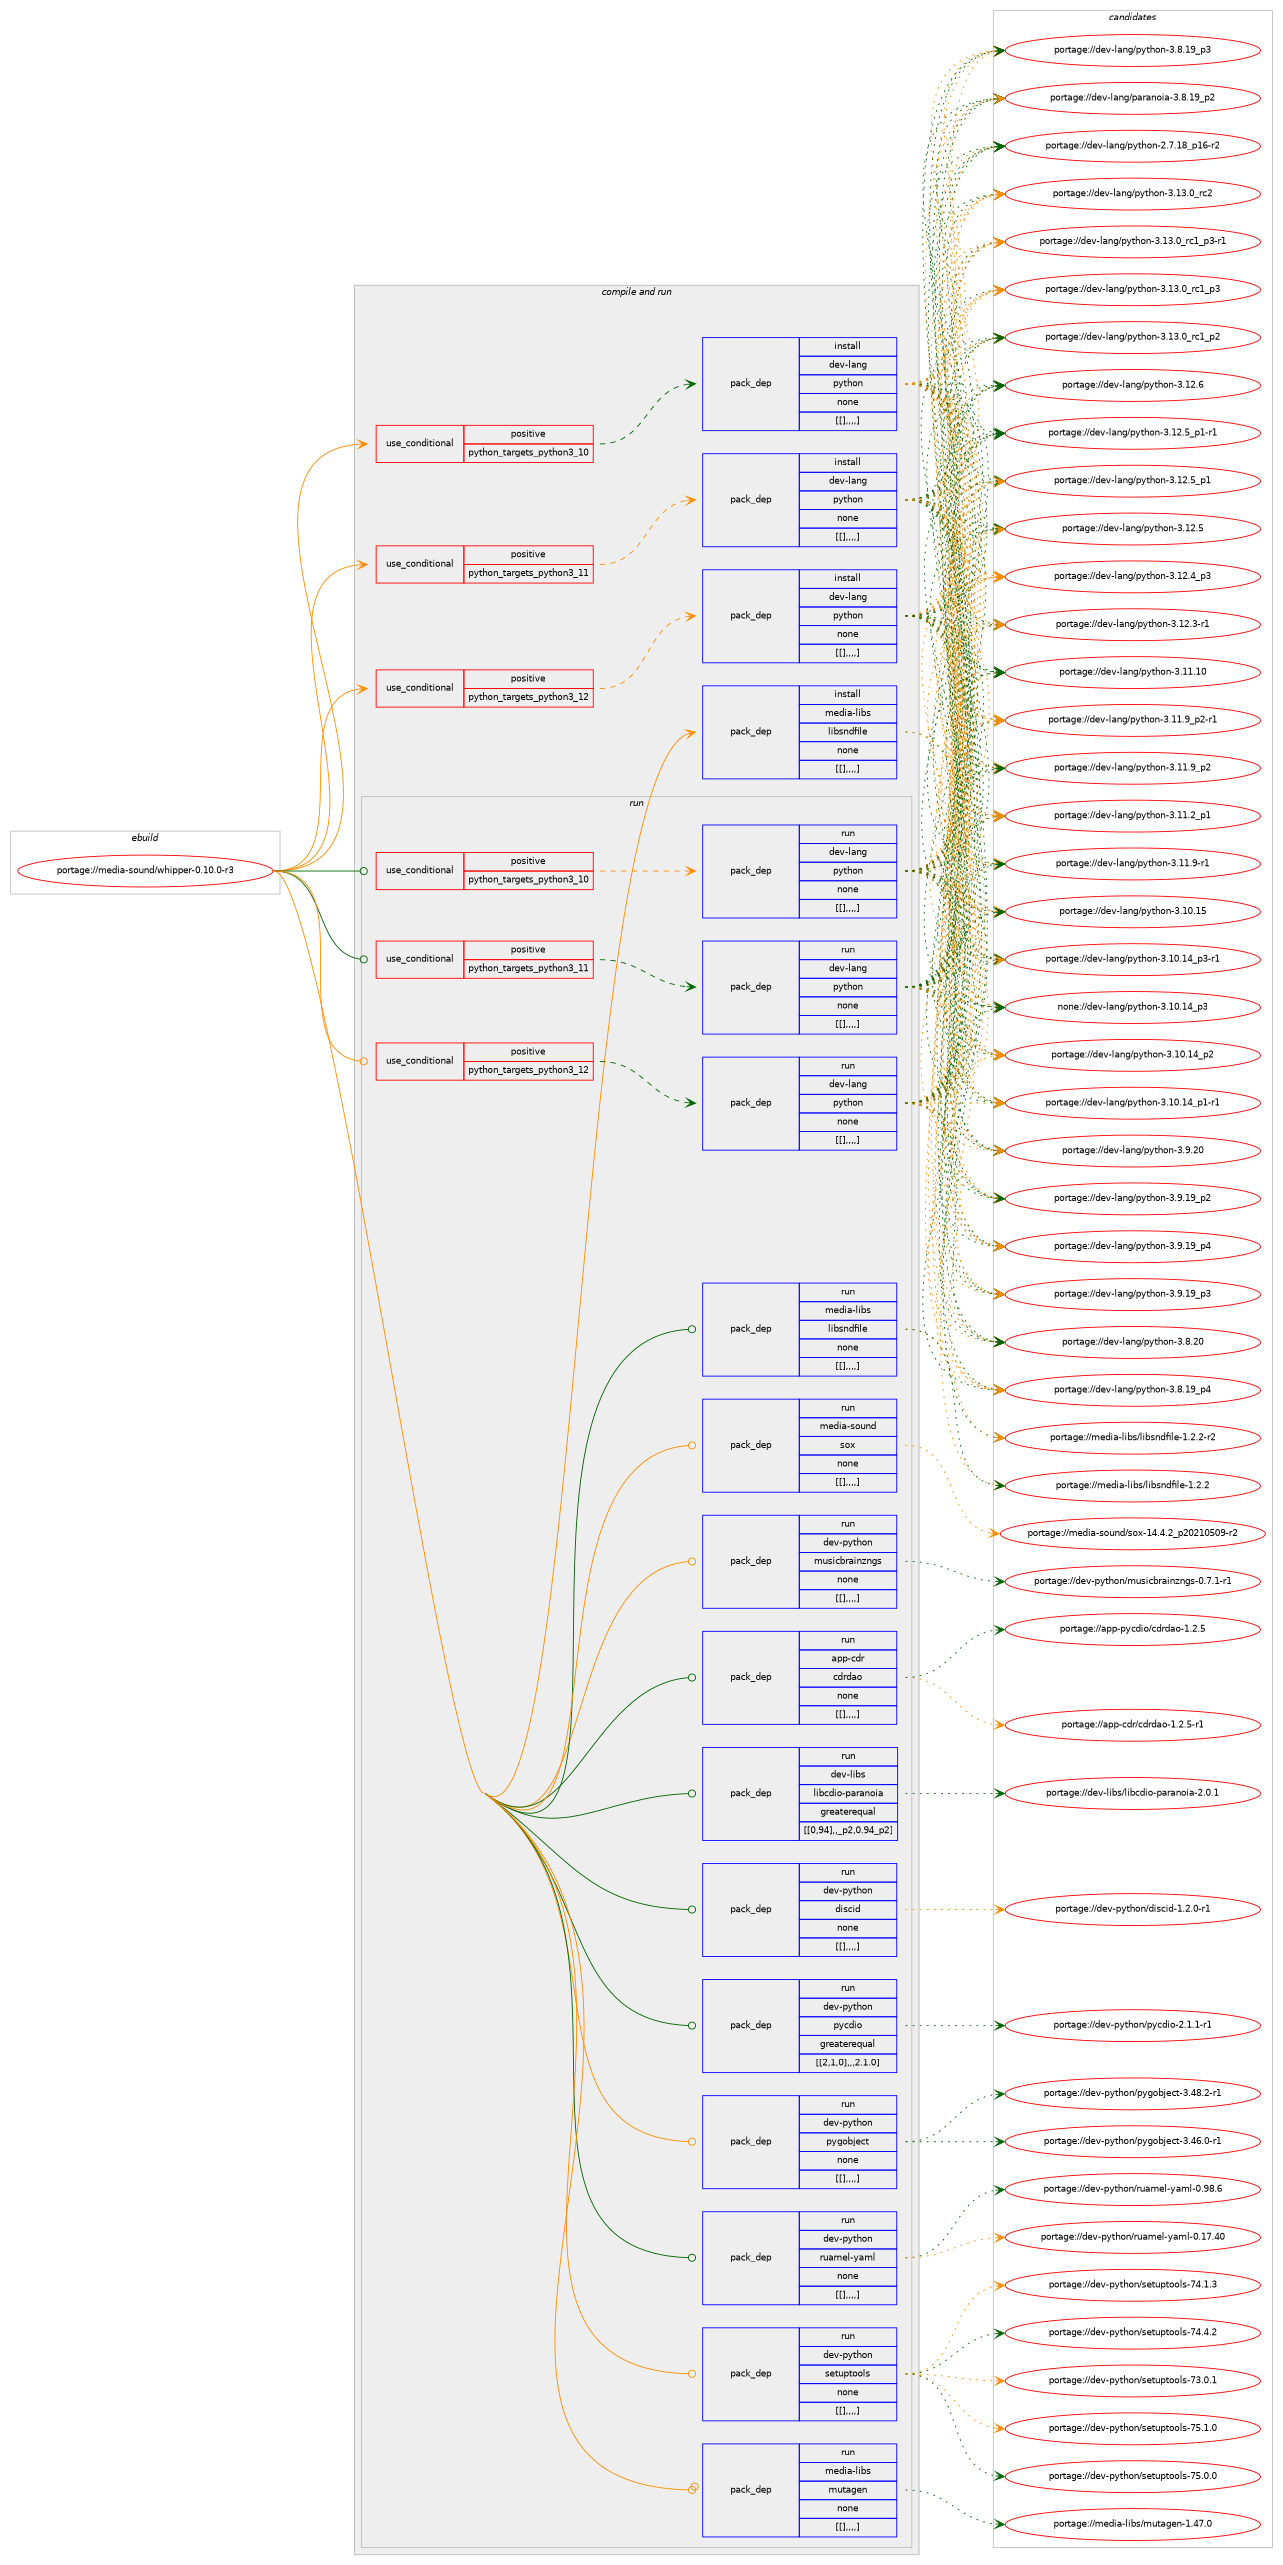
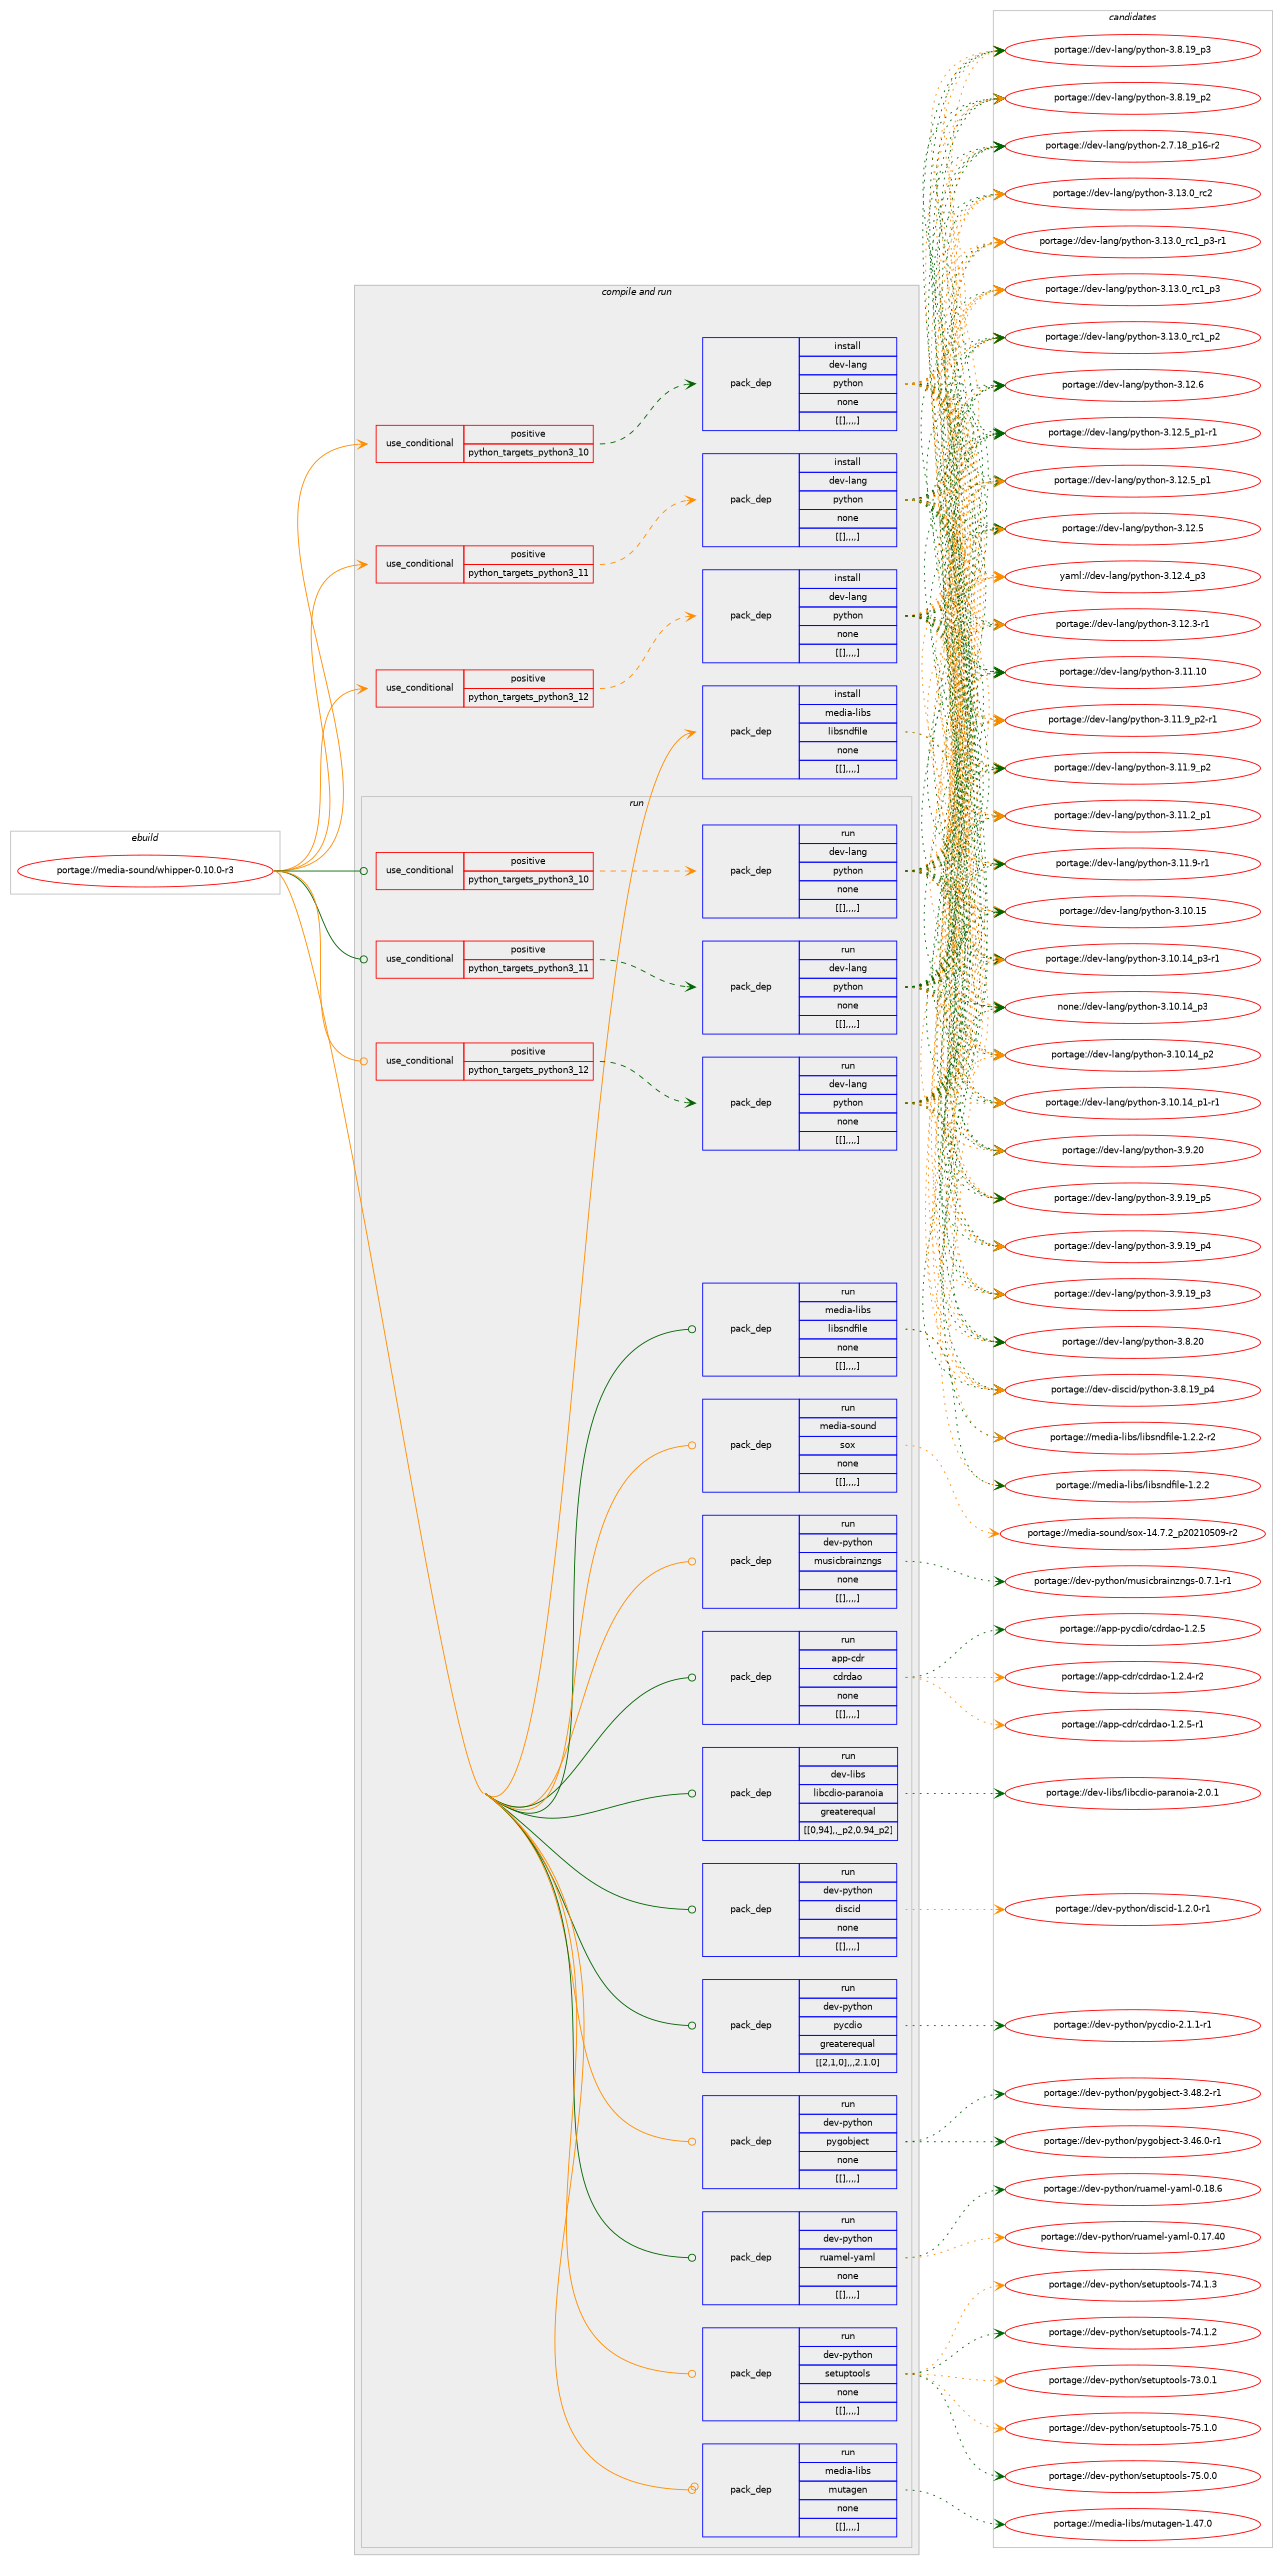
node "portage://dev-lang/paranoia-3.8.19_p2": label "portage://dev-lang/paranoia-3.8.19_p2" -> "portage://dev-lang/python-3.8.19_p2"
node "portage://dev-lang/python-3.12.4_p3": label "portage://dev-lang/python-3.12.4_p3" -> "yaml://dev-lang/python-3.12.4_p3"
node "portage://dev-lang/python-3.9.19_p2": label "portage://dev-lang/python-3.9.19_p2" -> "portage://dev-lang/python-3.9.19_p5"
node "portage://dev-lang/python-3.8.19_p4": label "portage://dev-lang/python-3.8.19_p4" -> "portage://dev-discid/python-3.8.19_p4"
node "portage://media-sound/sox-14.4.2_p20210509-r2": label "portage://media-sound/sox-14.4.2_p20210509-r2" -> "portage://media-sound/sox-14.7.2_p20210509-r2"
node "portage://app-cdr/cdrdao-1.2.4-r2": added
node "portage://dev-python/ruamel-yaml-0.98.6": label "portage://dev-python/ruamel-yaml-0.98.6" -> "portage://dev-python/ruamel-yaml-0.18.6"
node "portage://dev-python/setuptools-74.4.2": label "portage://dev-python/setuptools-74.4.2" -> "portage://dev-python/setuptools-74.1.2"
